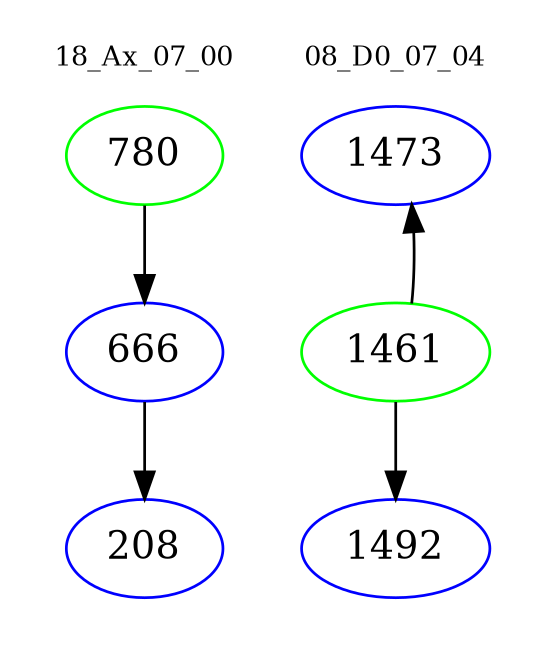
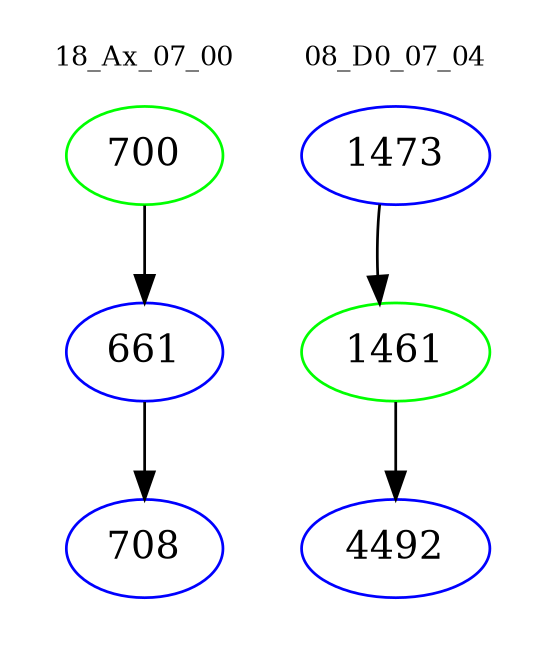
node "780": label "780" -> "700"
edge "1461" -> "1473": reversed
node "666": label "666" -> "661"
node "208": label "208" -> "708"
node "1492": label "1492" -> "4492"
